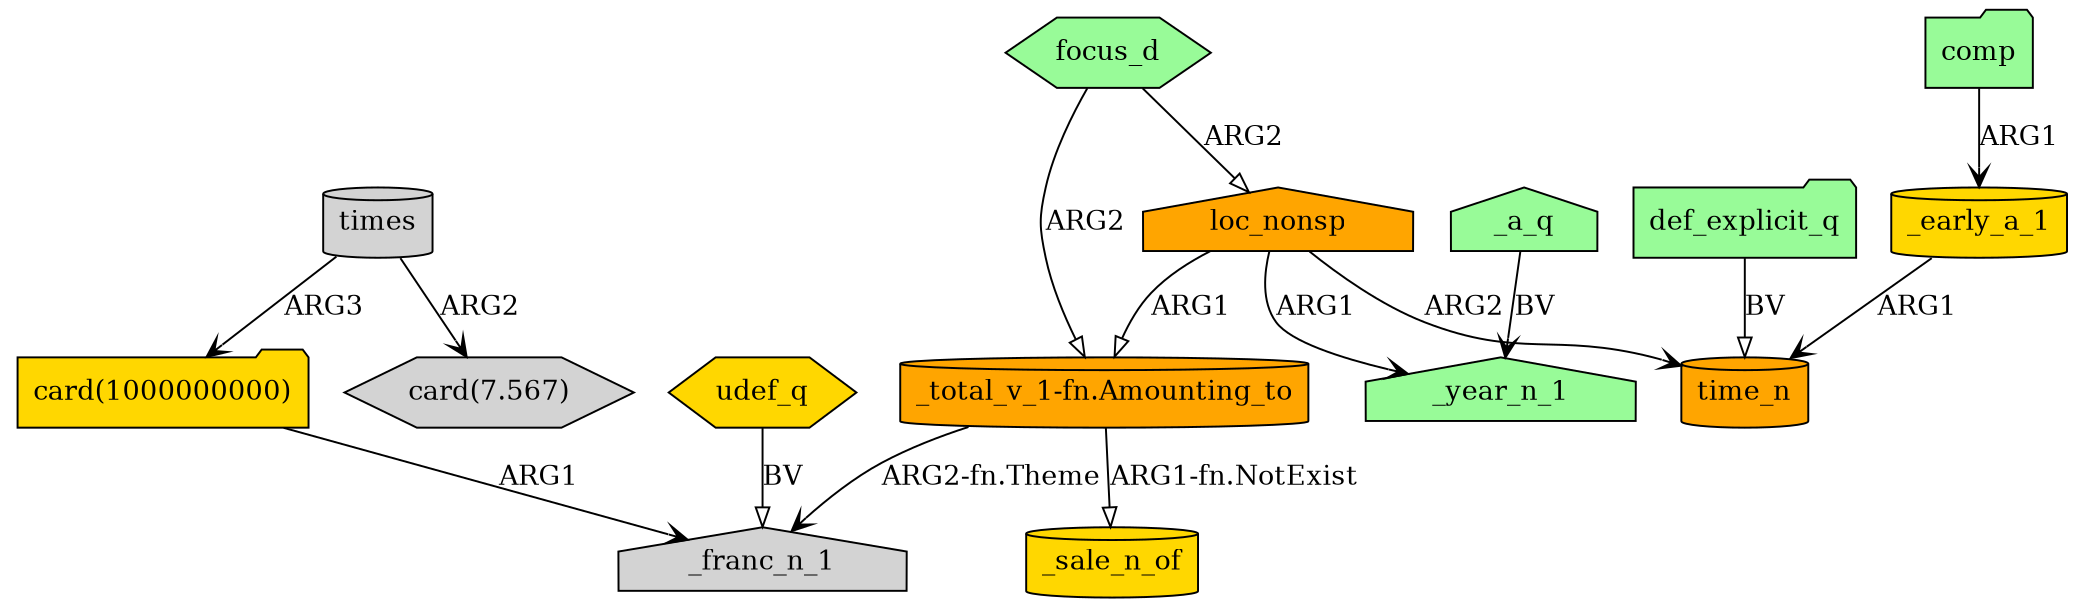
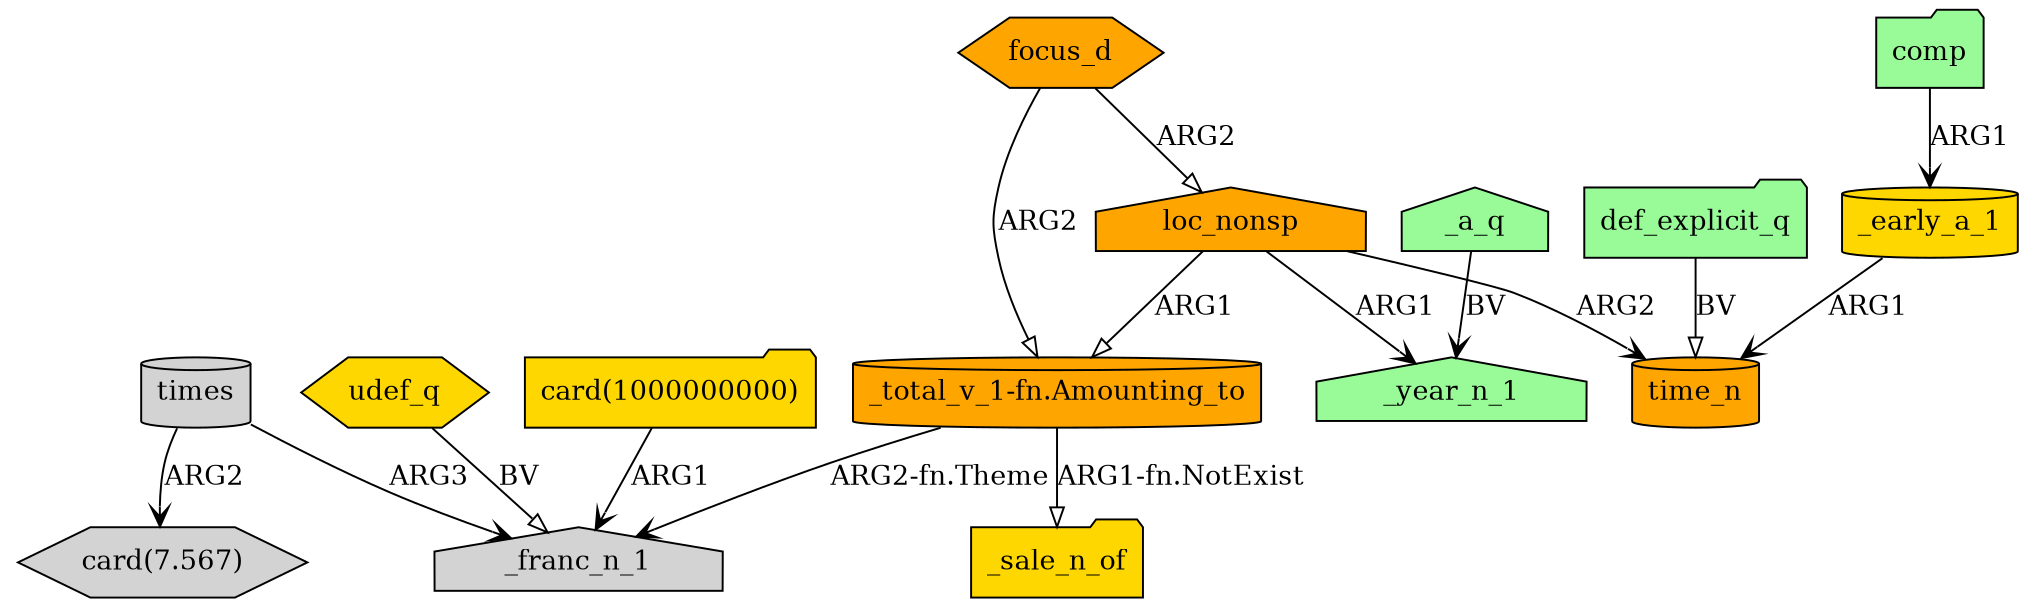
node "focus_d": fillcolor palegreen -> orange
edge "times" -> "card(1000000000)": now "times" -> "_franc_n_1"
node "_sale_n_of": shape cylinder -> folder
